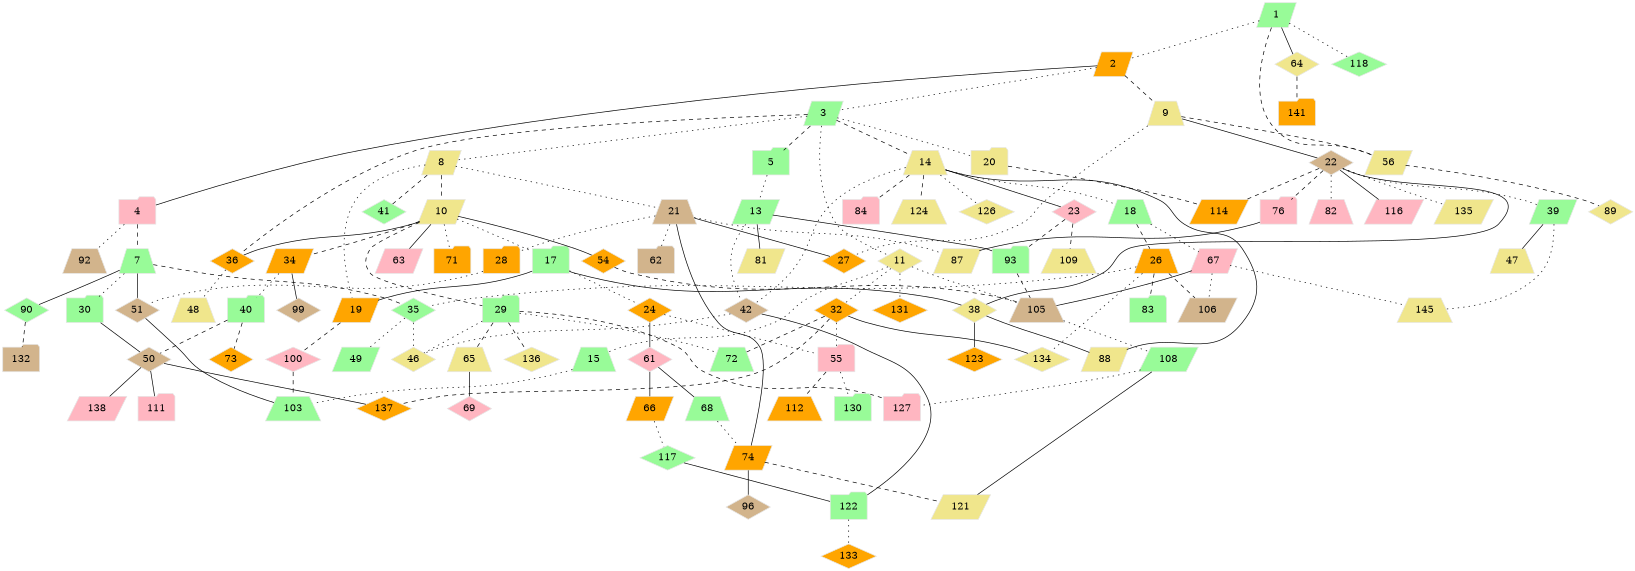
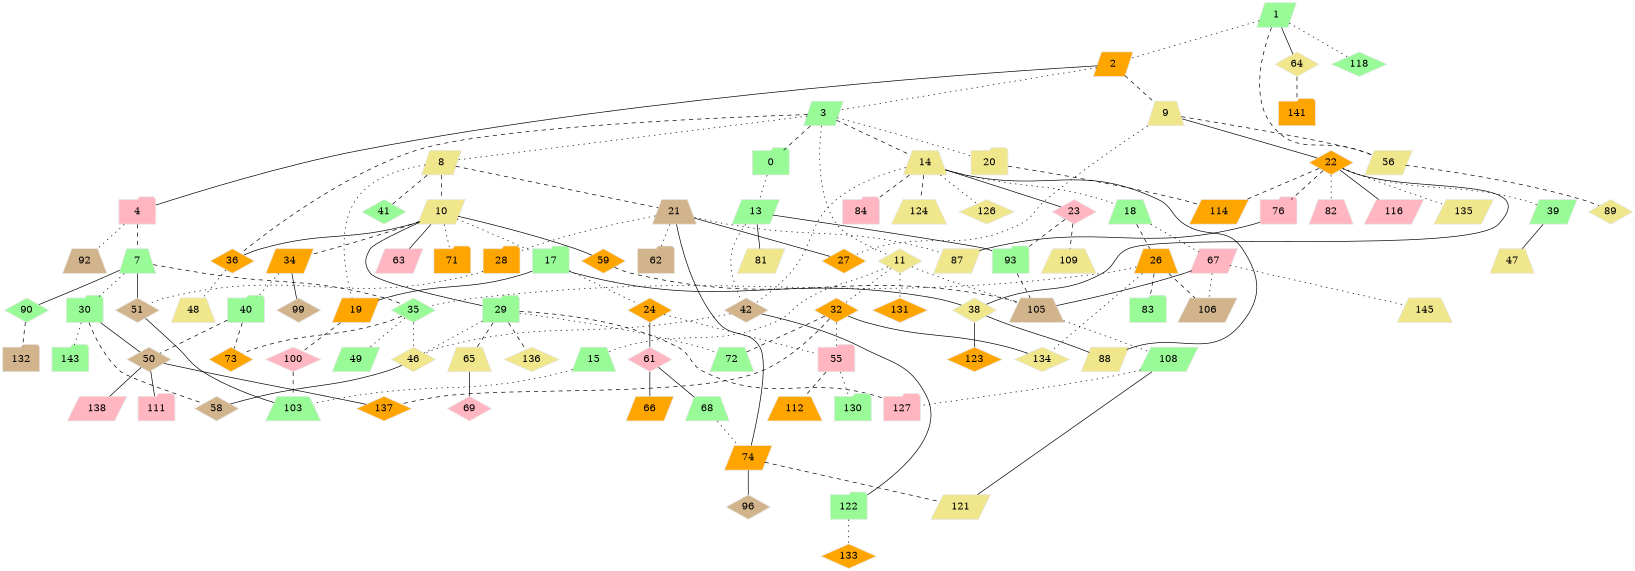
node "5": label "5" -> "0"
node "22": fillcolor tan -> orange
edge "8" -- "21": style dotted -> dashed
node "54": label "54" -> "59"
edge "10" -- "29": style dashed -> solid
edge "39" -- "145": removed
edge "35" -- "73": added
node "143": added
node "58": added
node "117": removed
